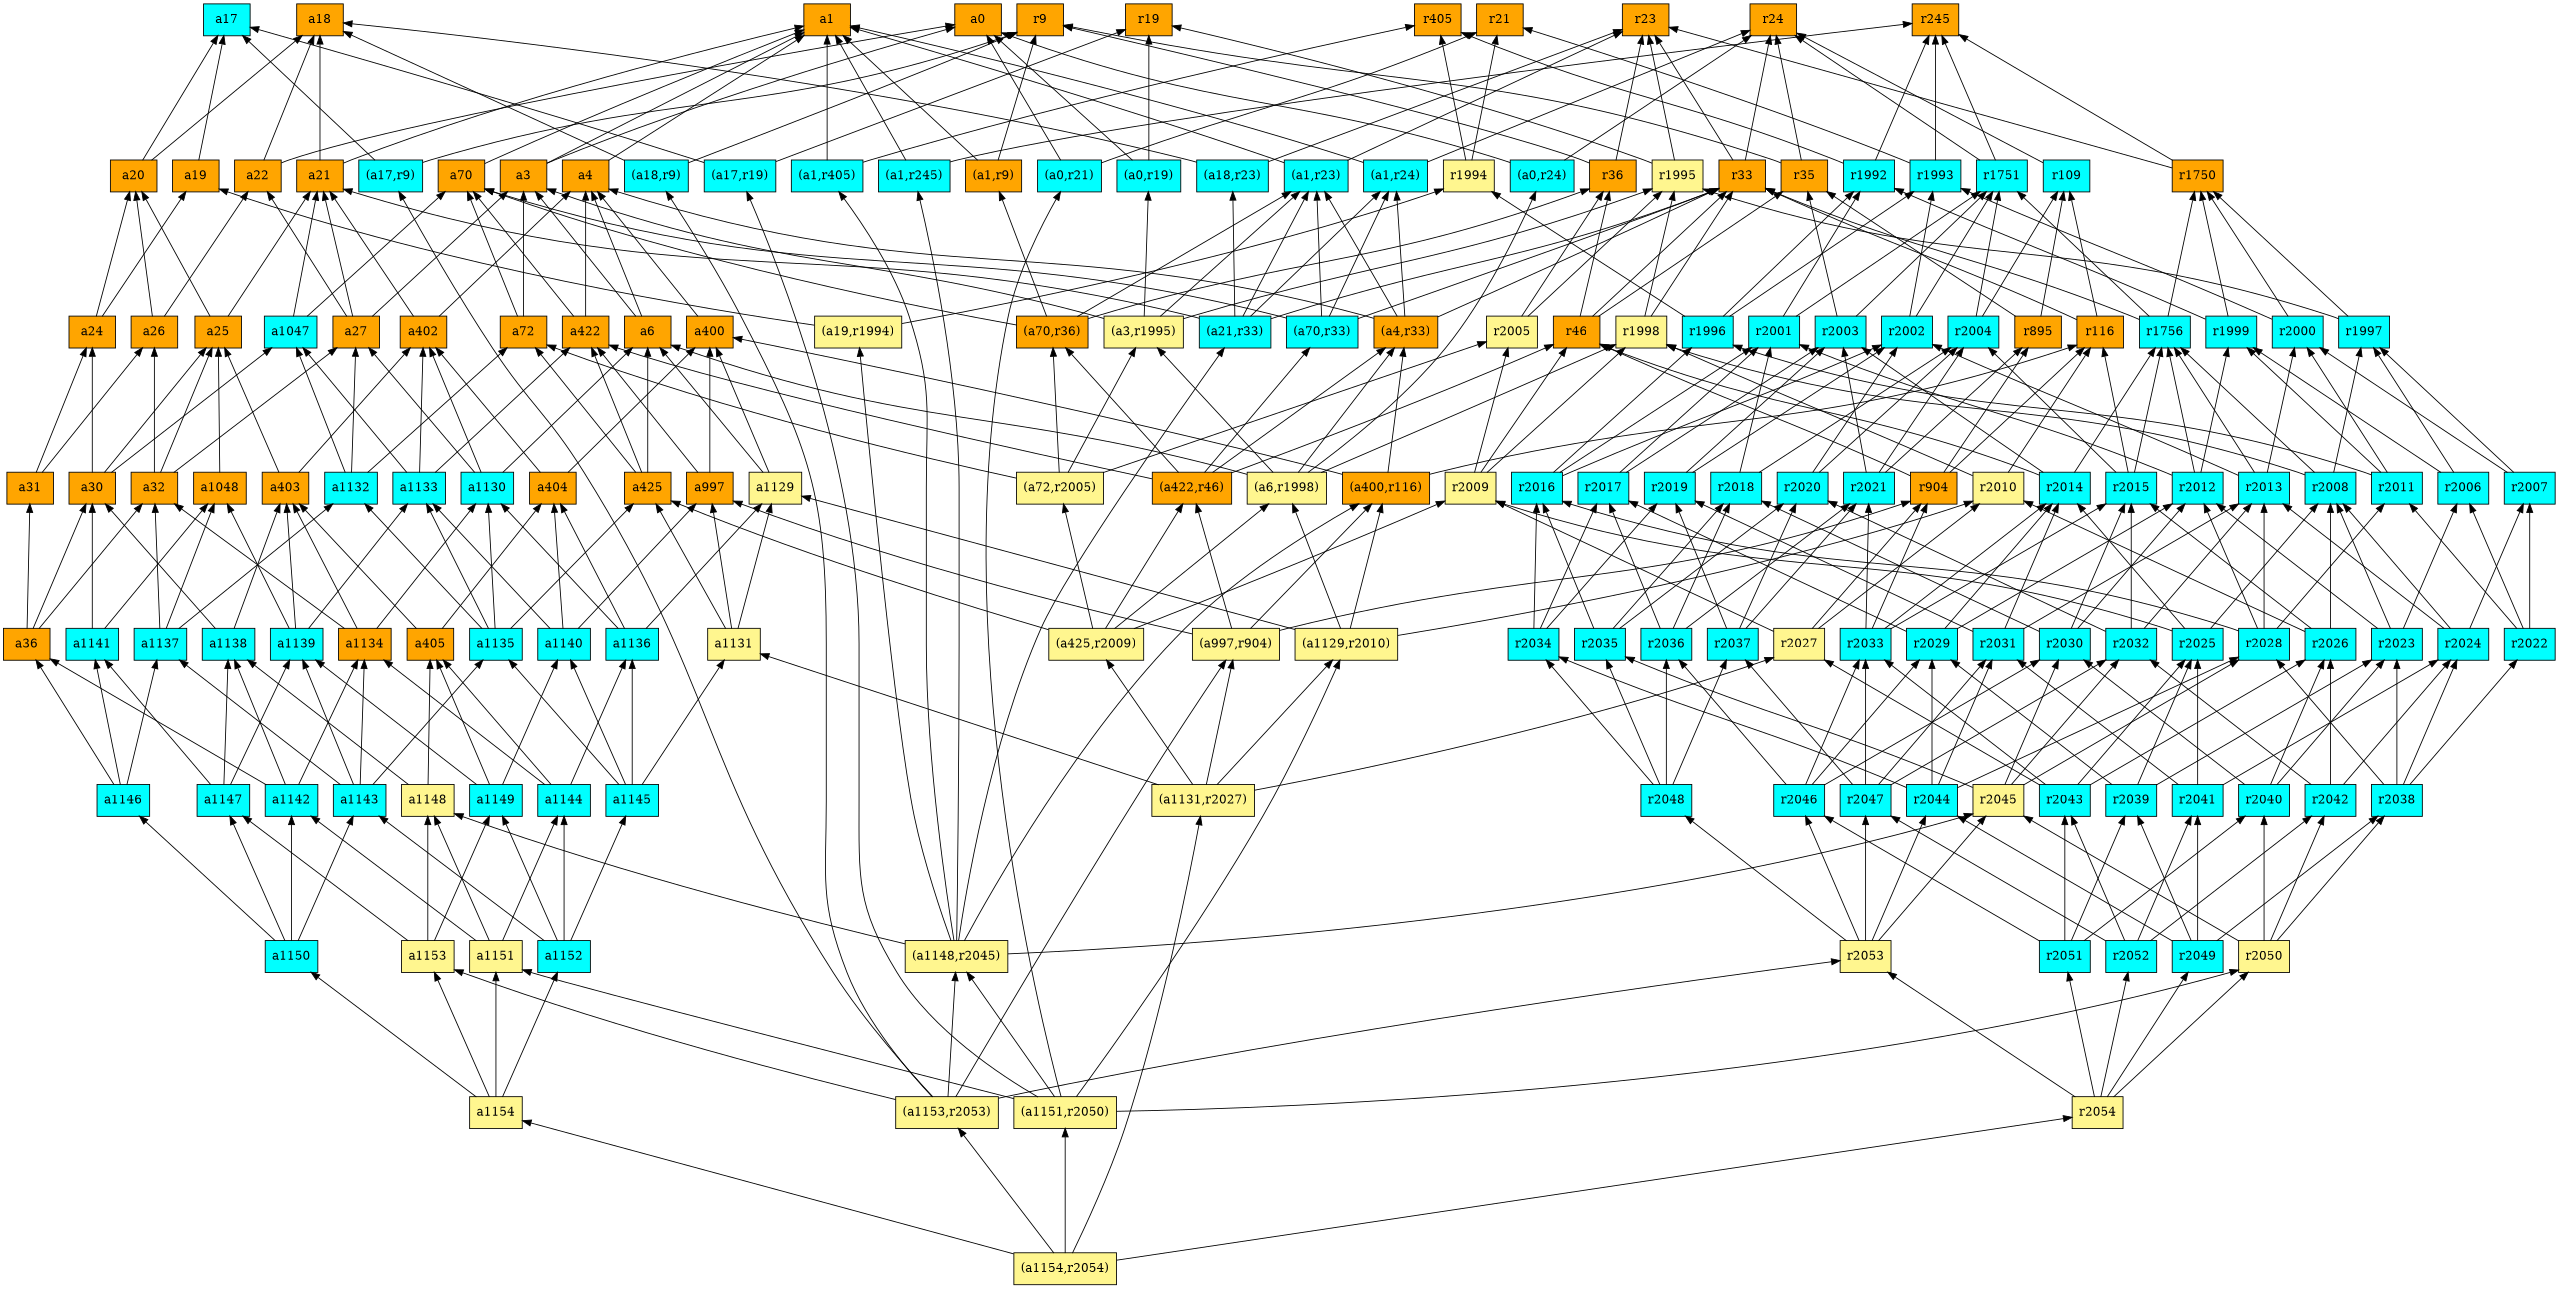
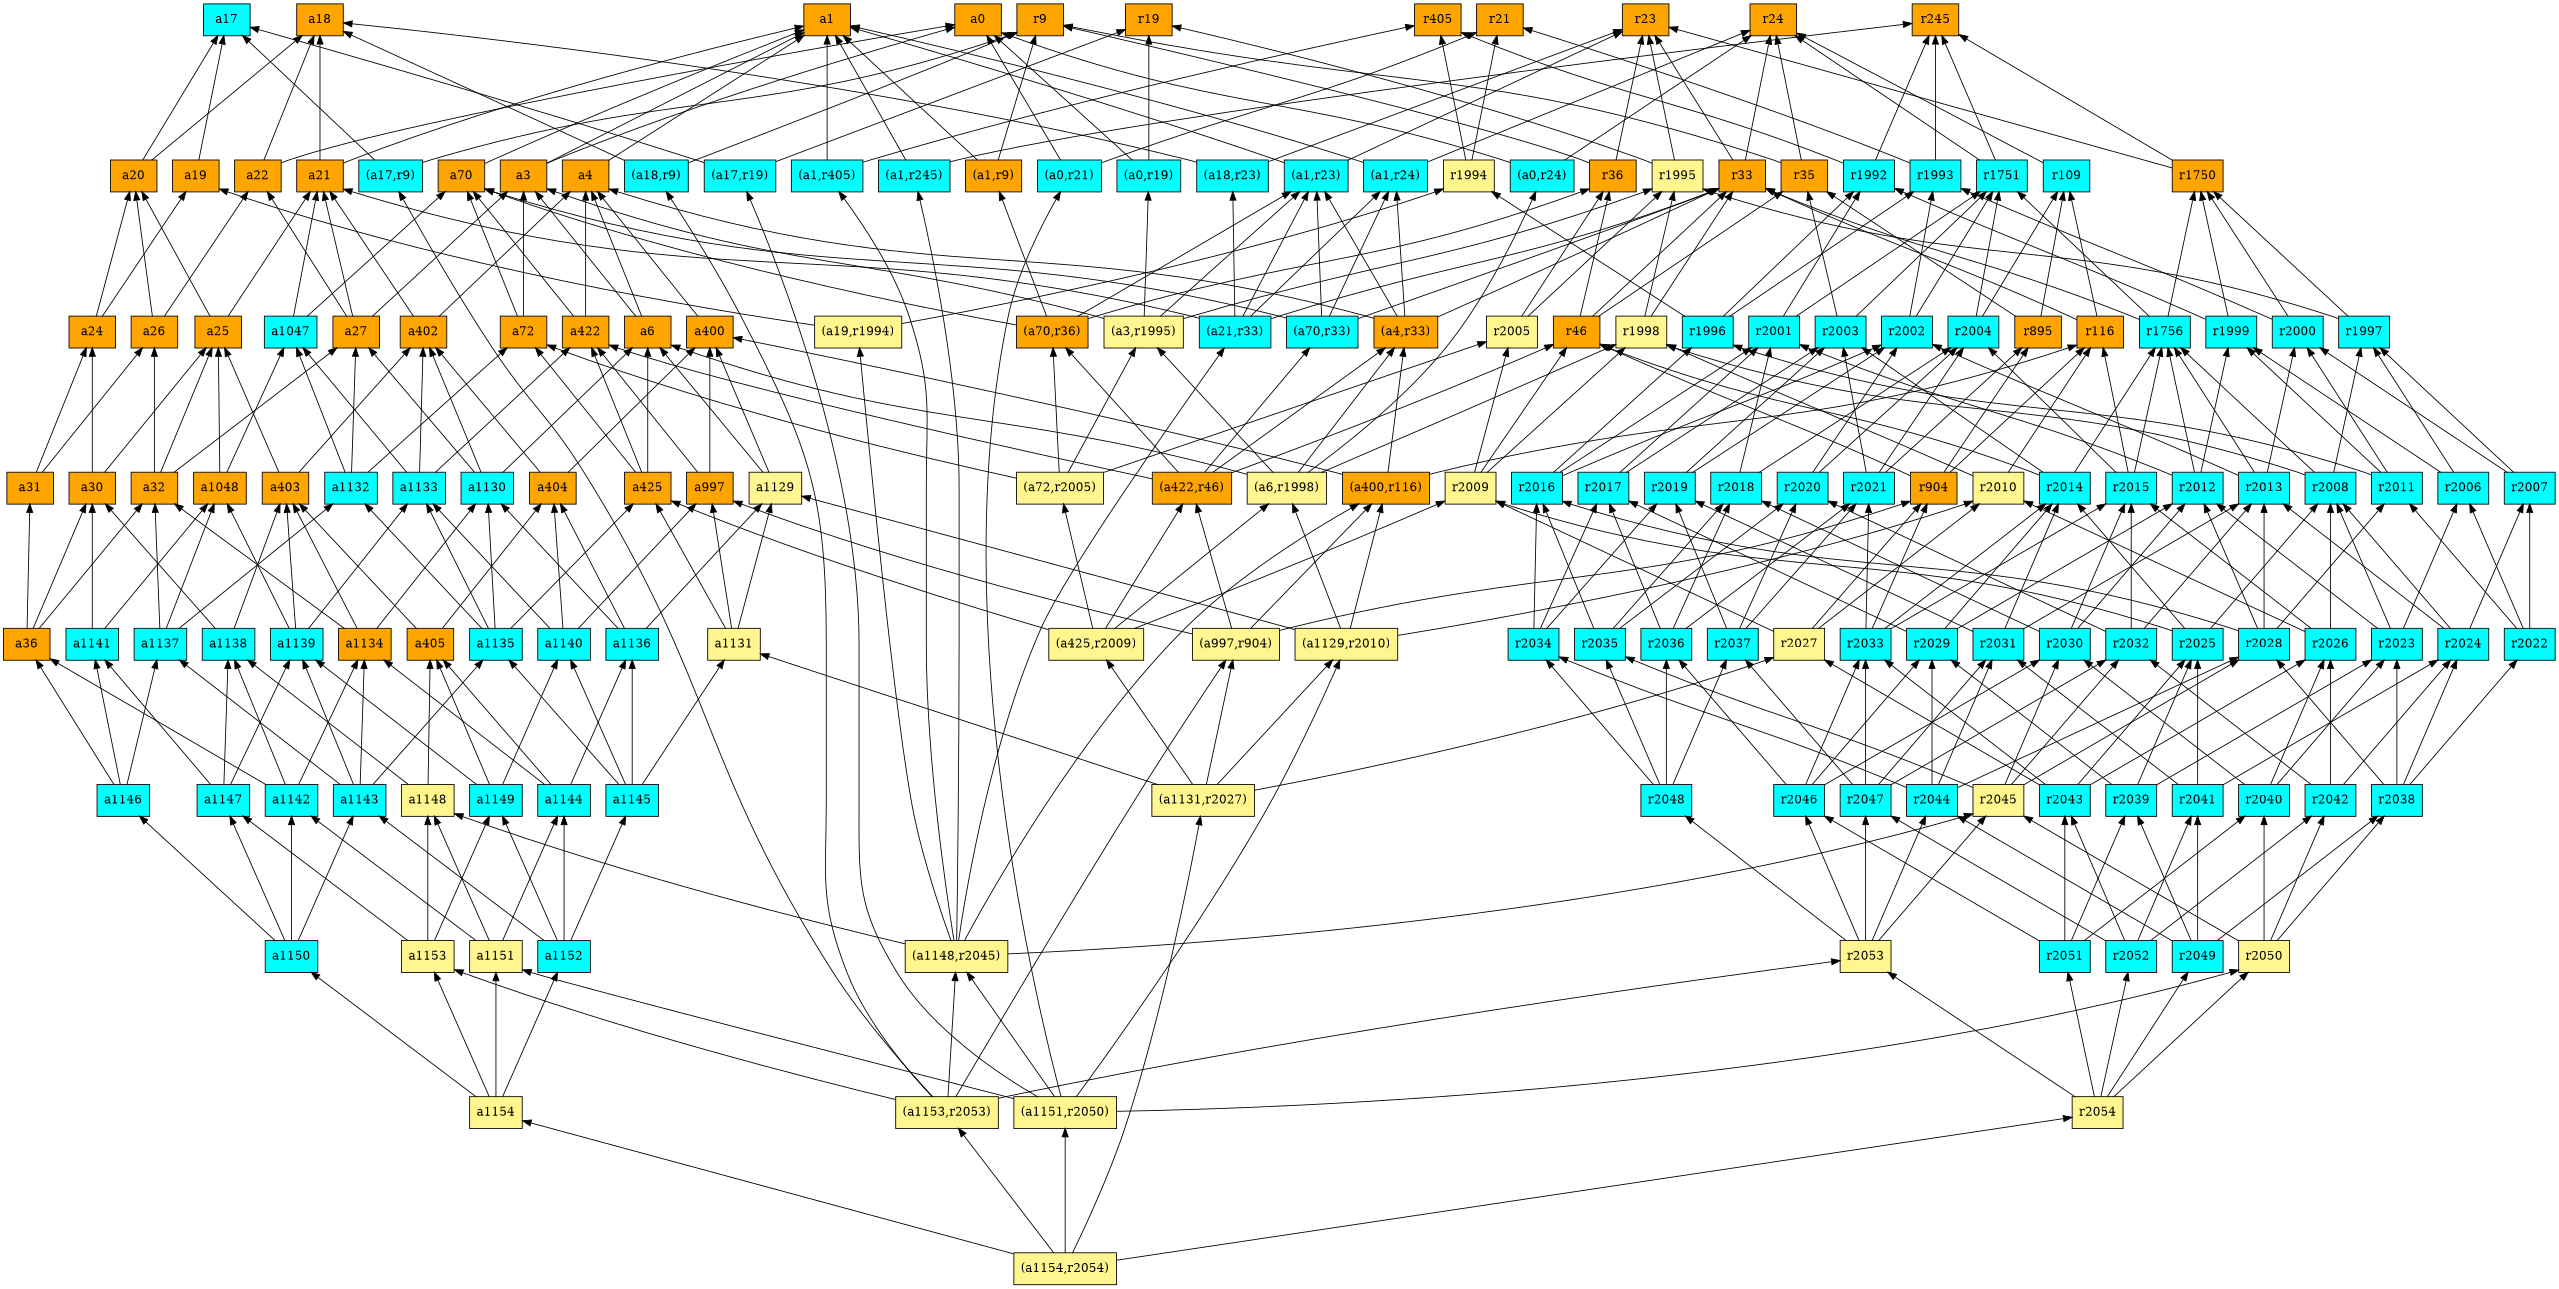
edge "a30" -> "a1047": now "a1048" -> "a1047"
